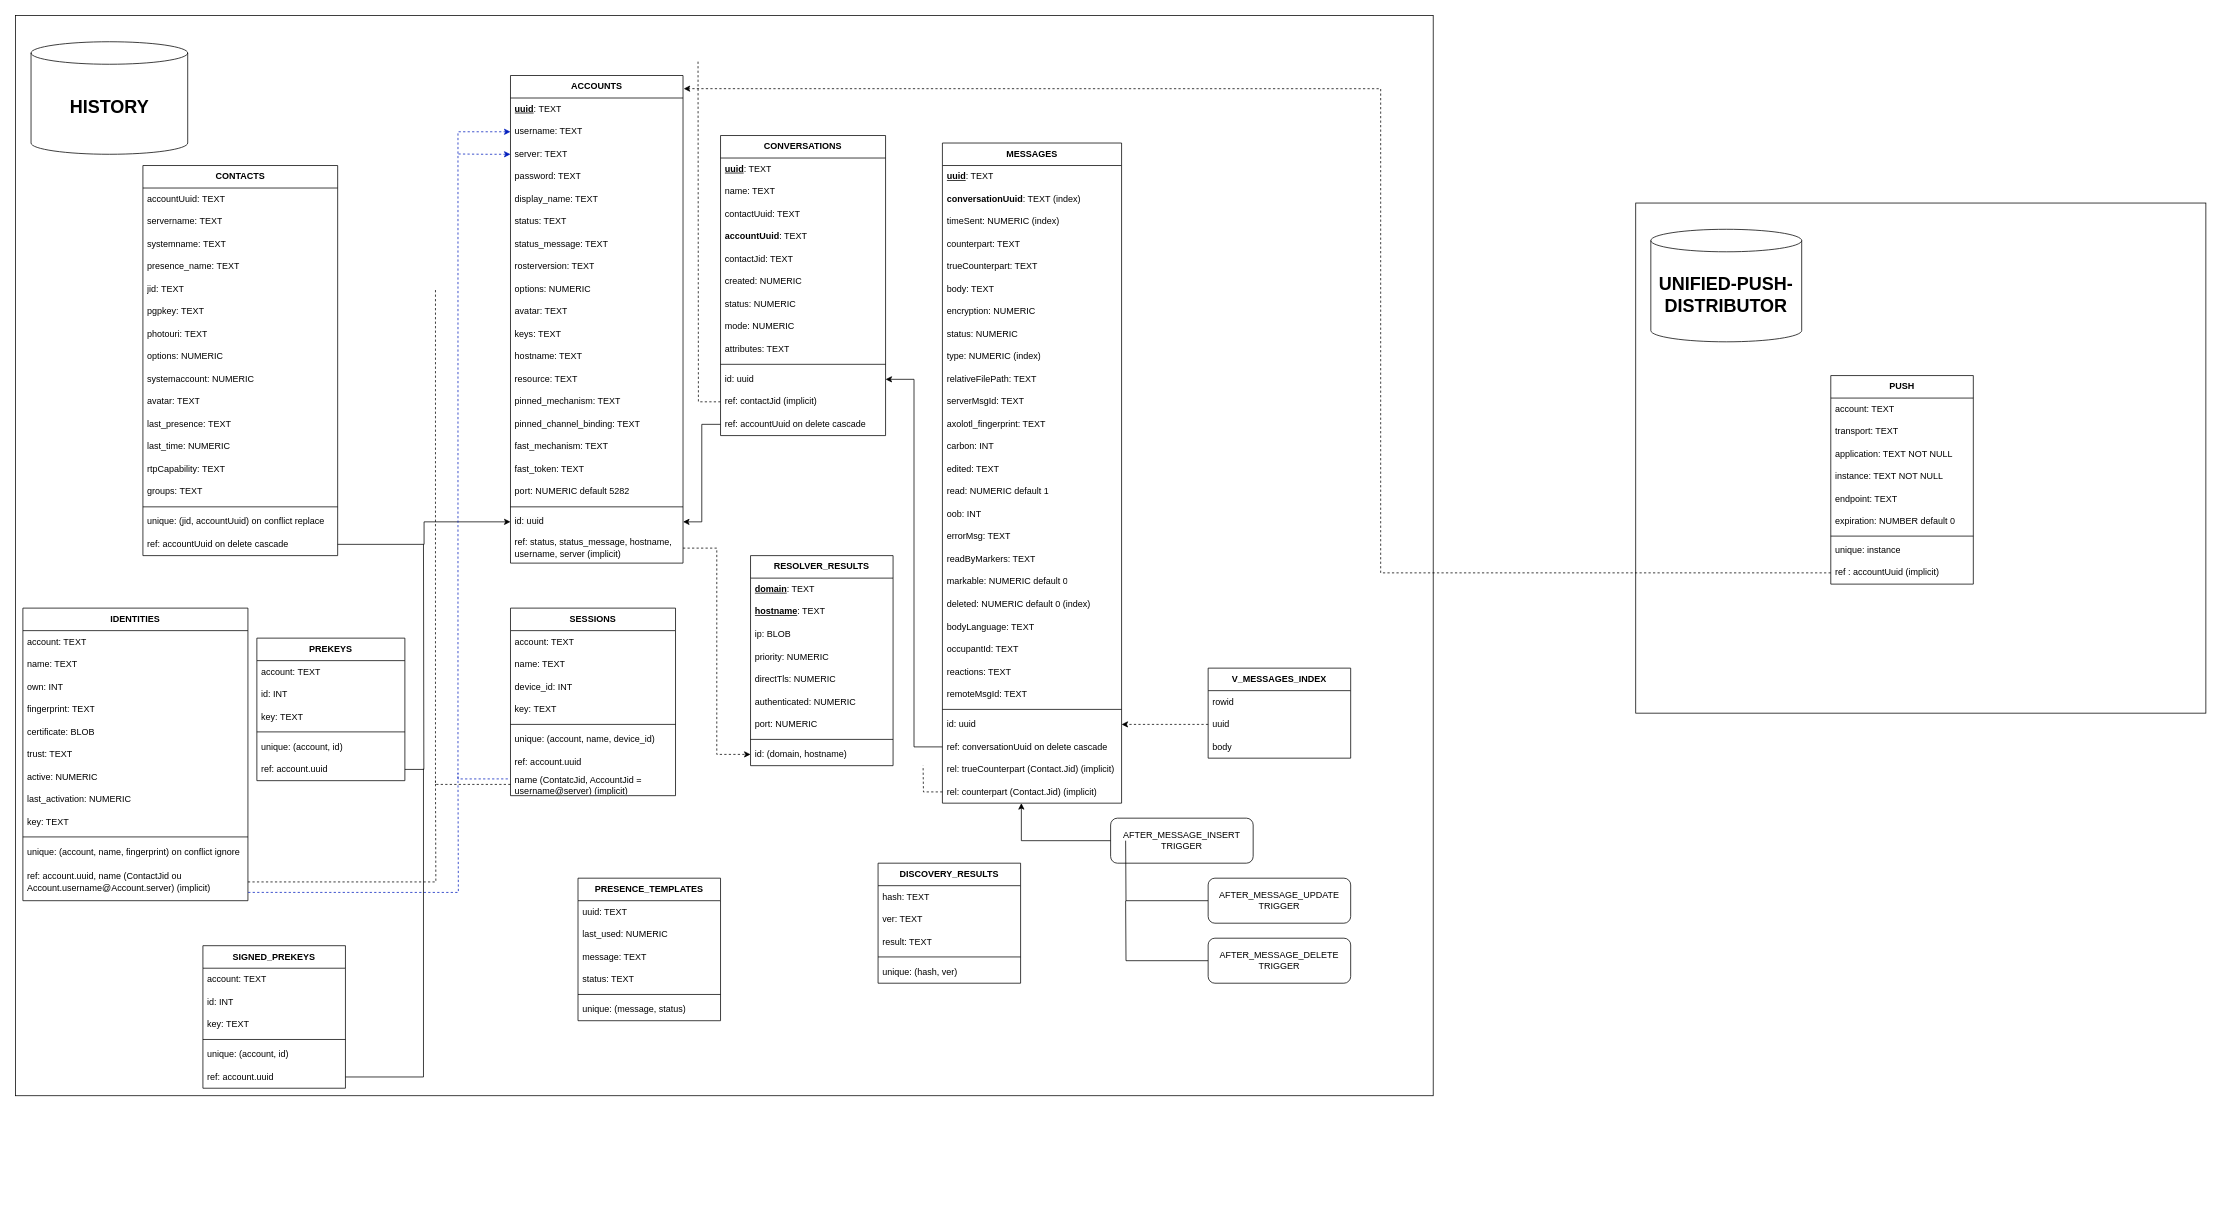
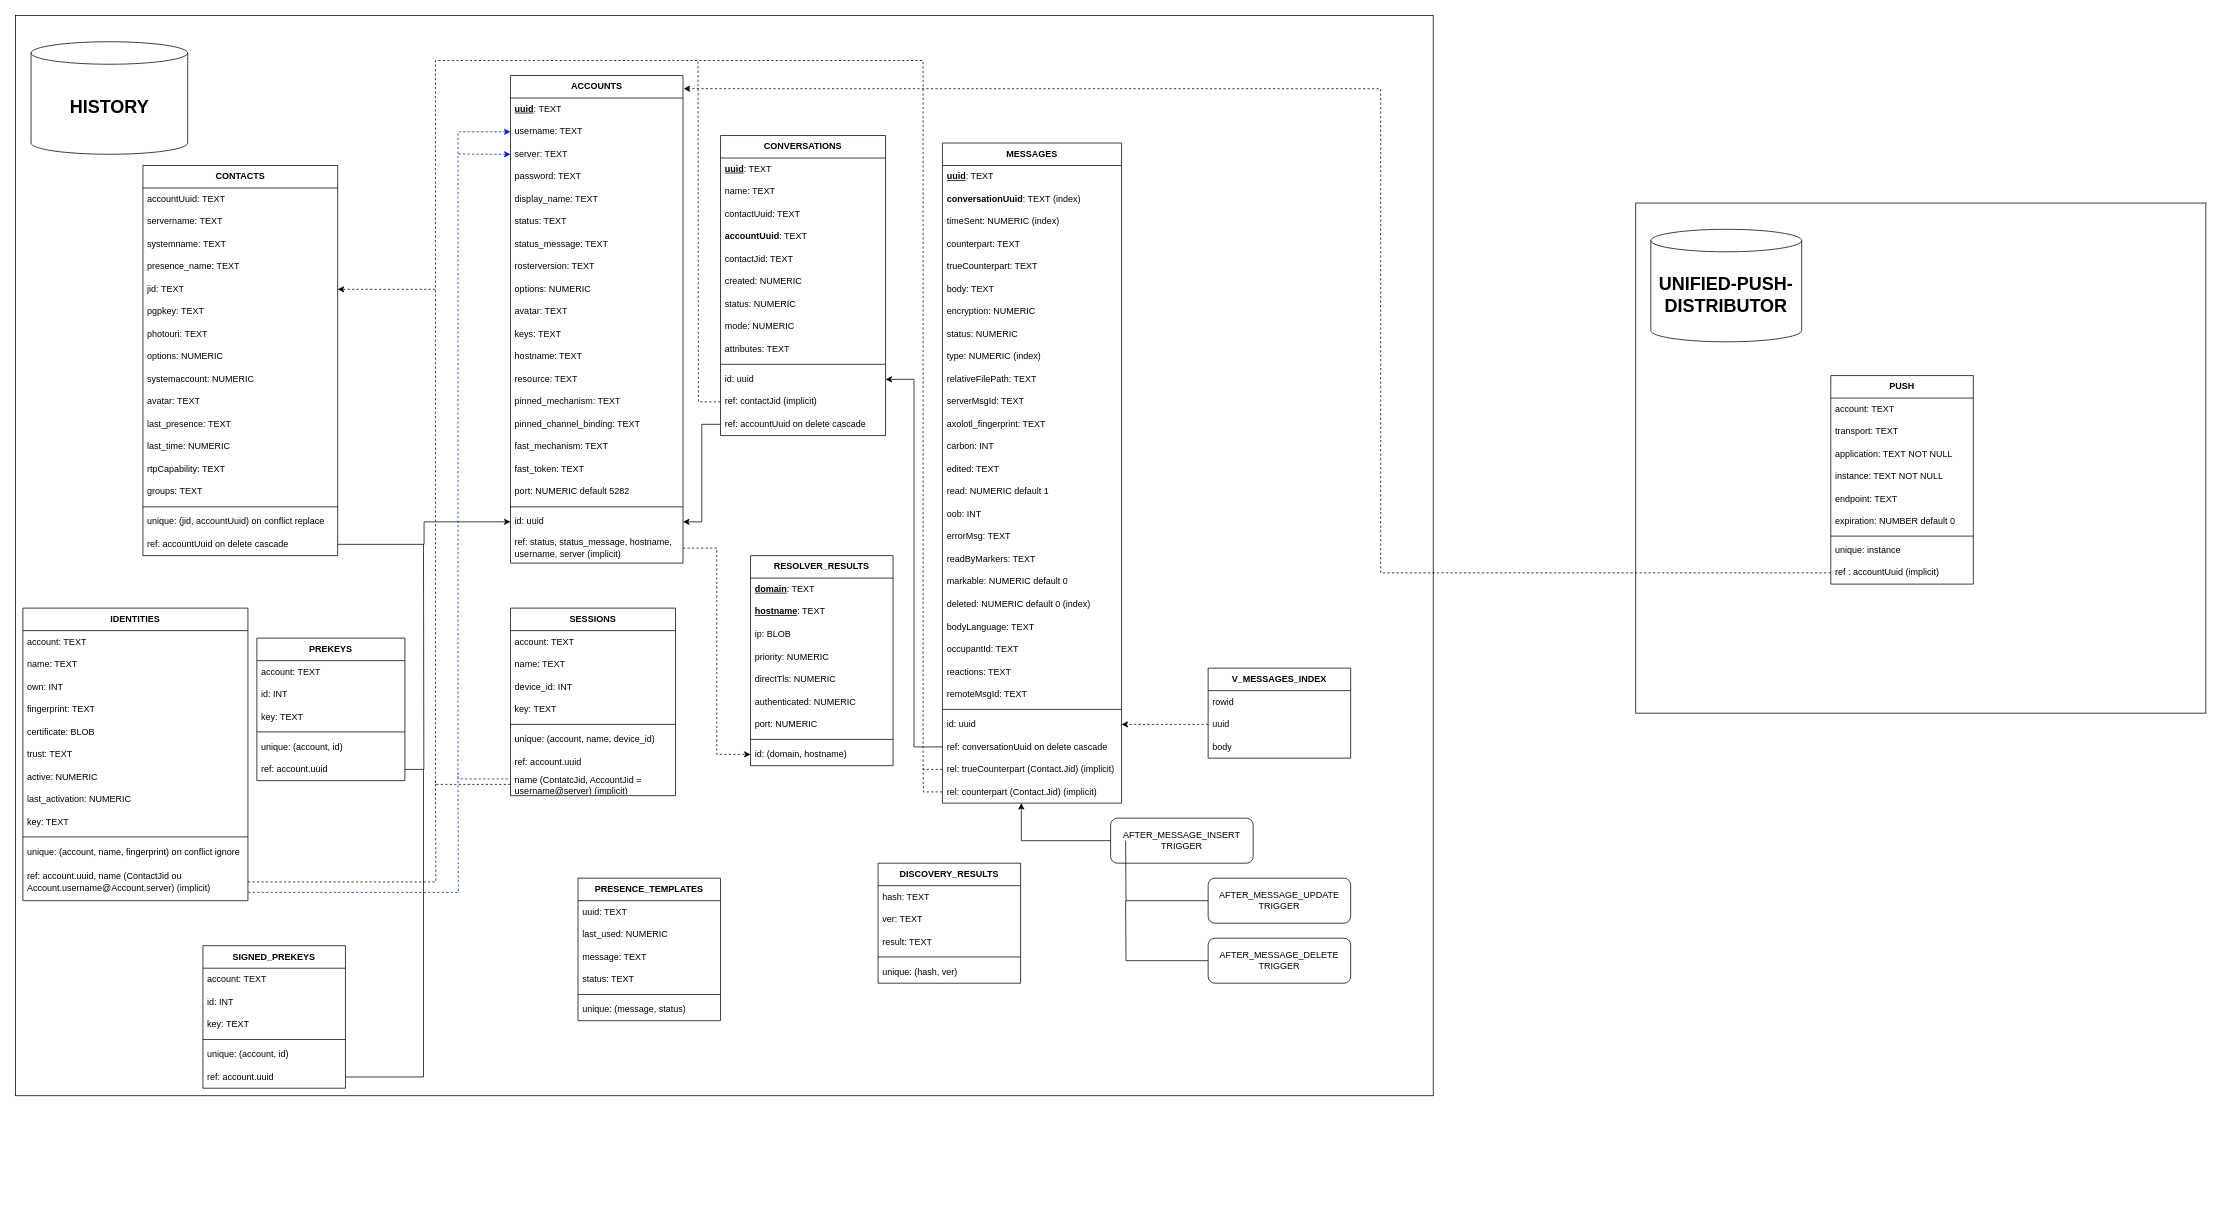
edge "rel: trueCounterpart (Contact.Jid) (implicit)" -> "jid: TEXT": added
